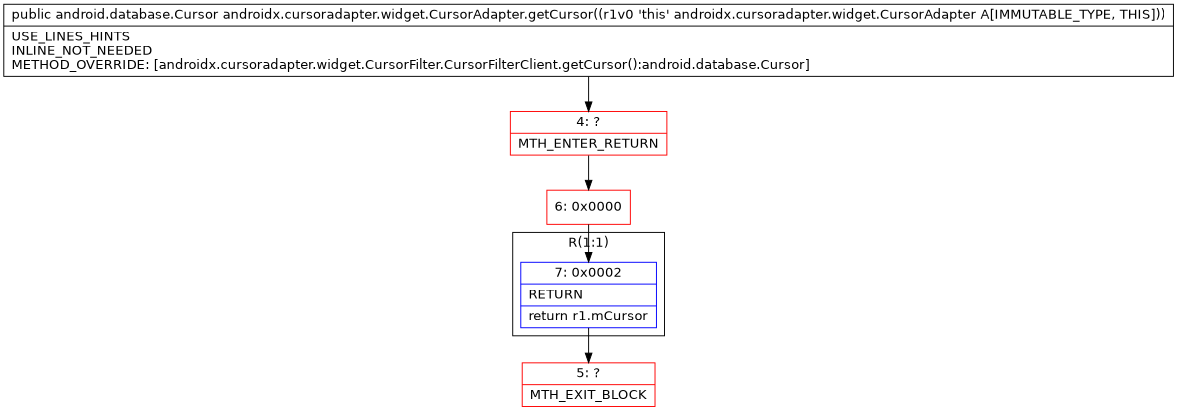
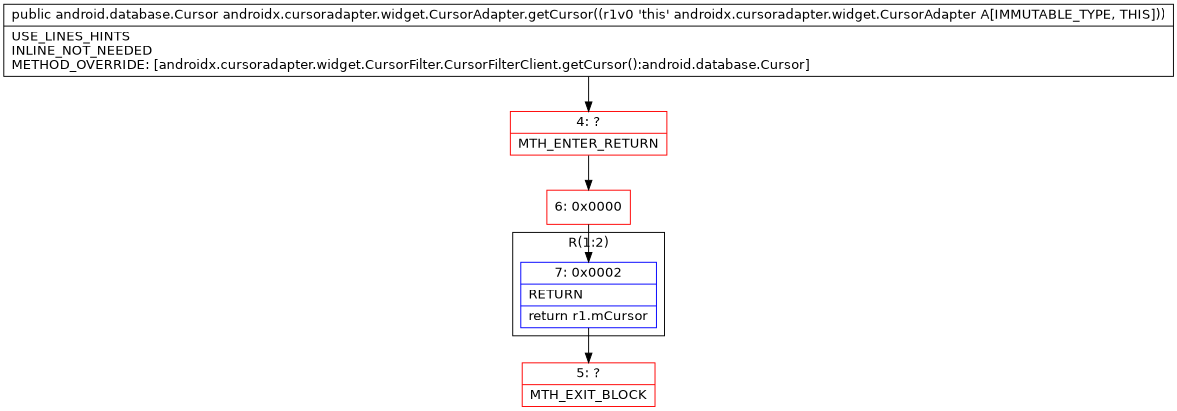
cluster "R(1:1)": label "R(1:1)" -> "R(1:2)"
